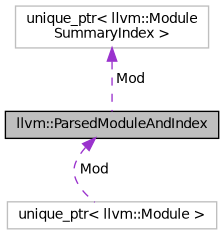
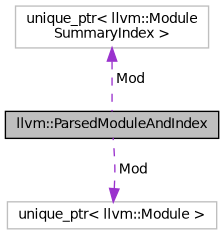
edge "unique_ptr< llvm::Module >" -> "llvm::ParsedModuleAndIndex": reversed
